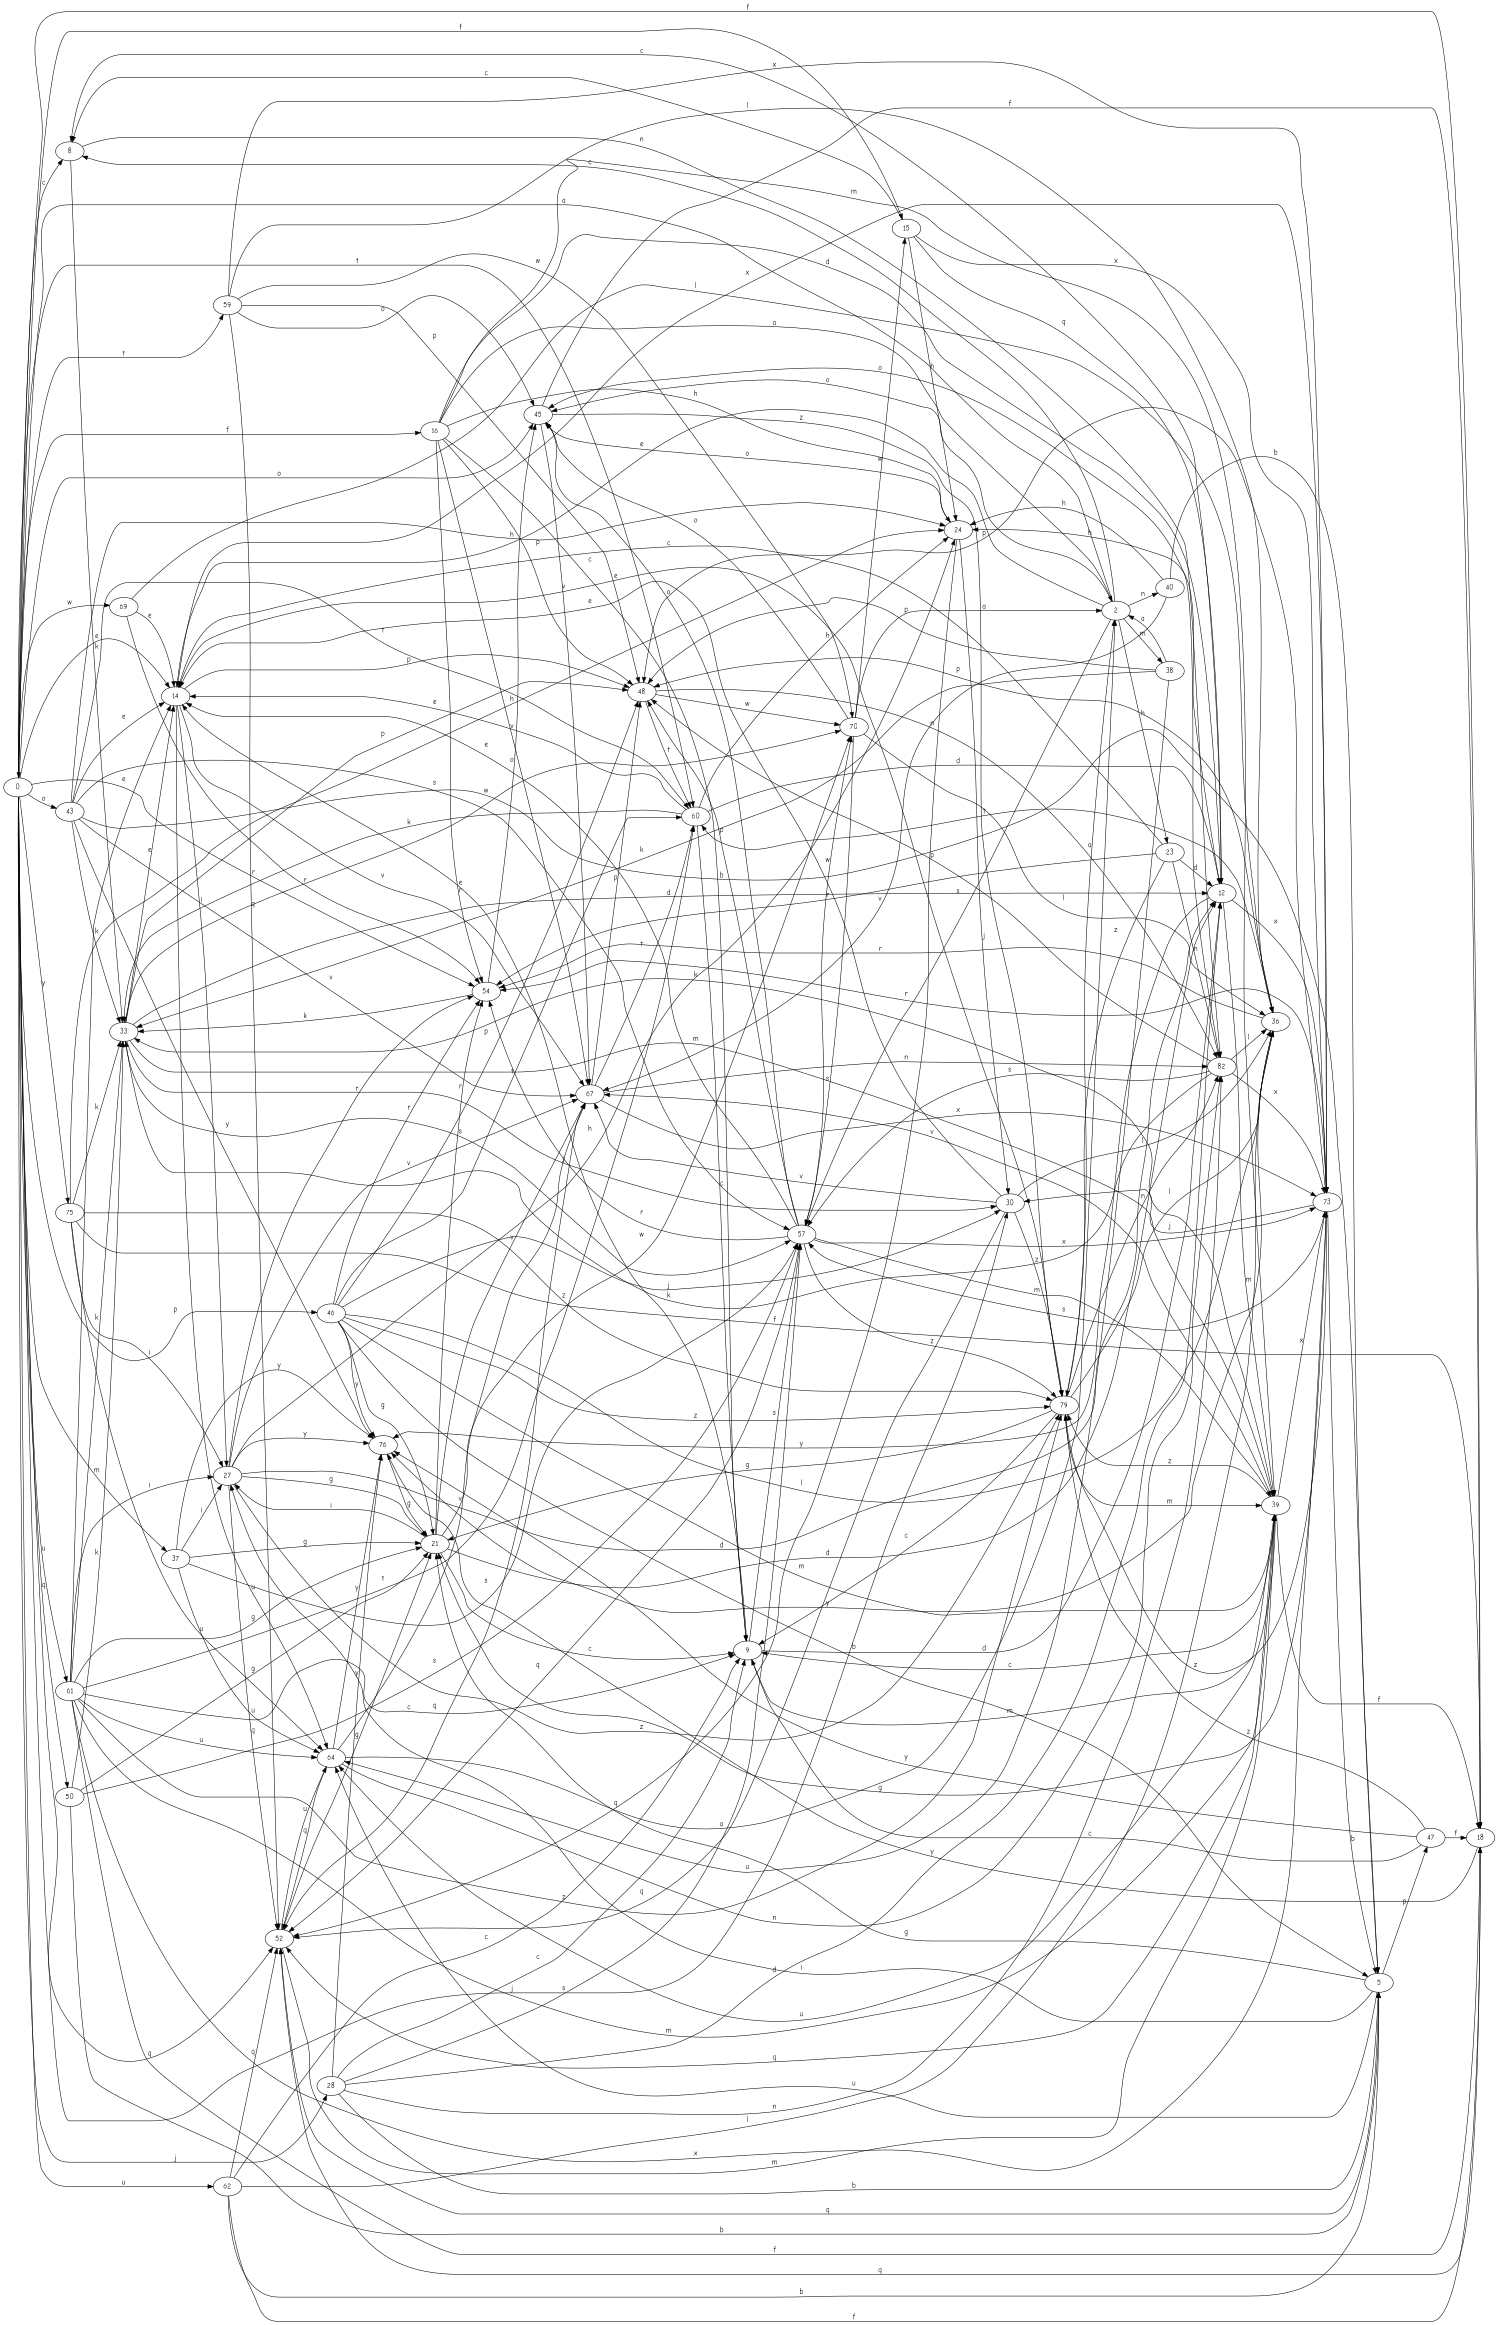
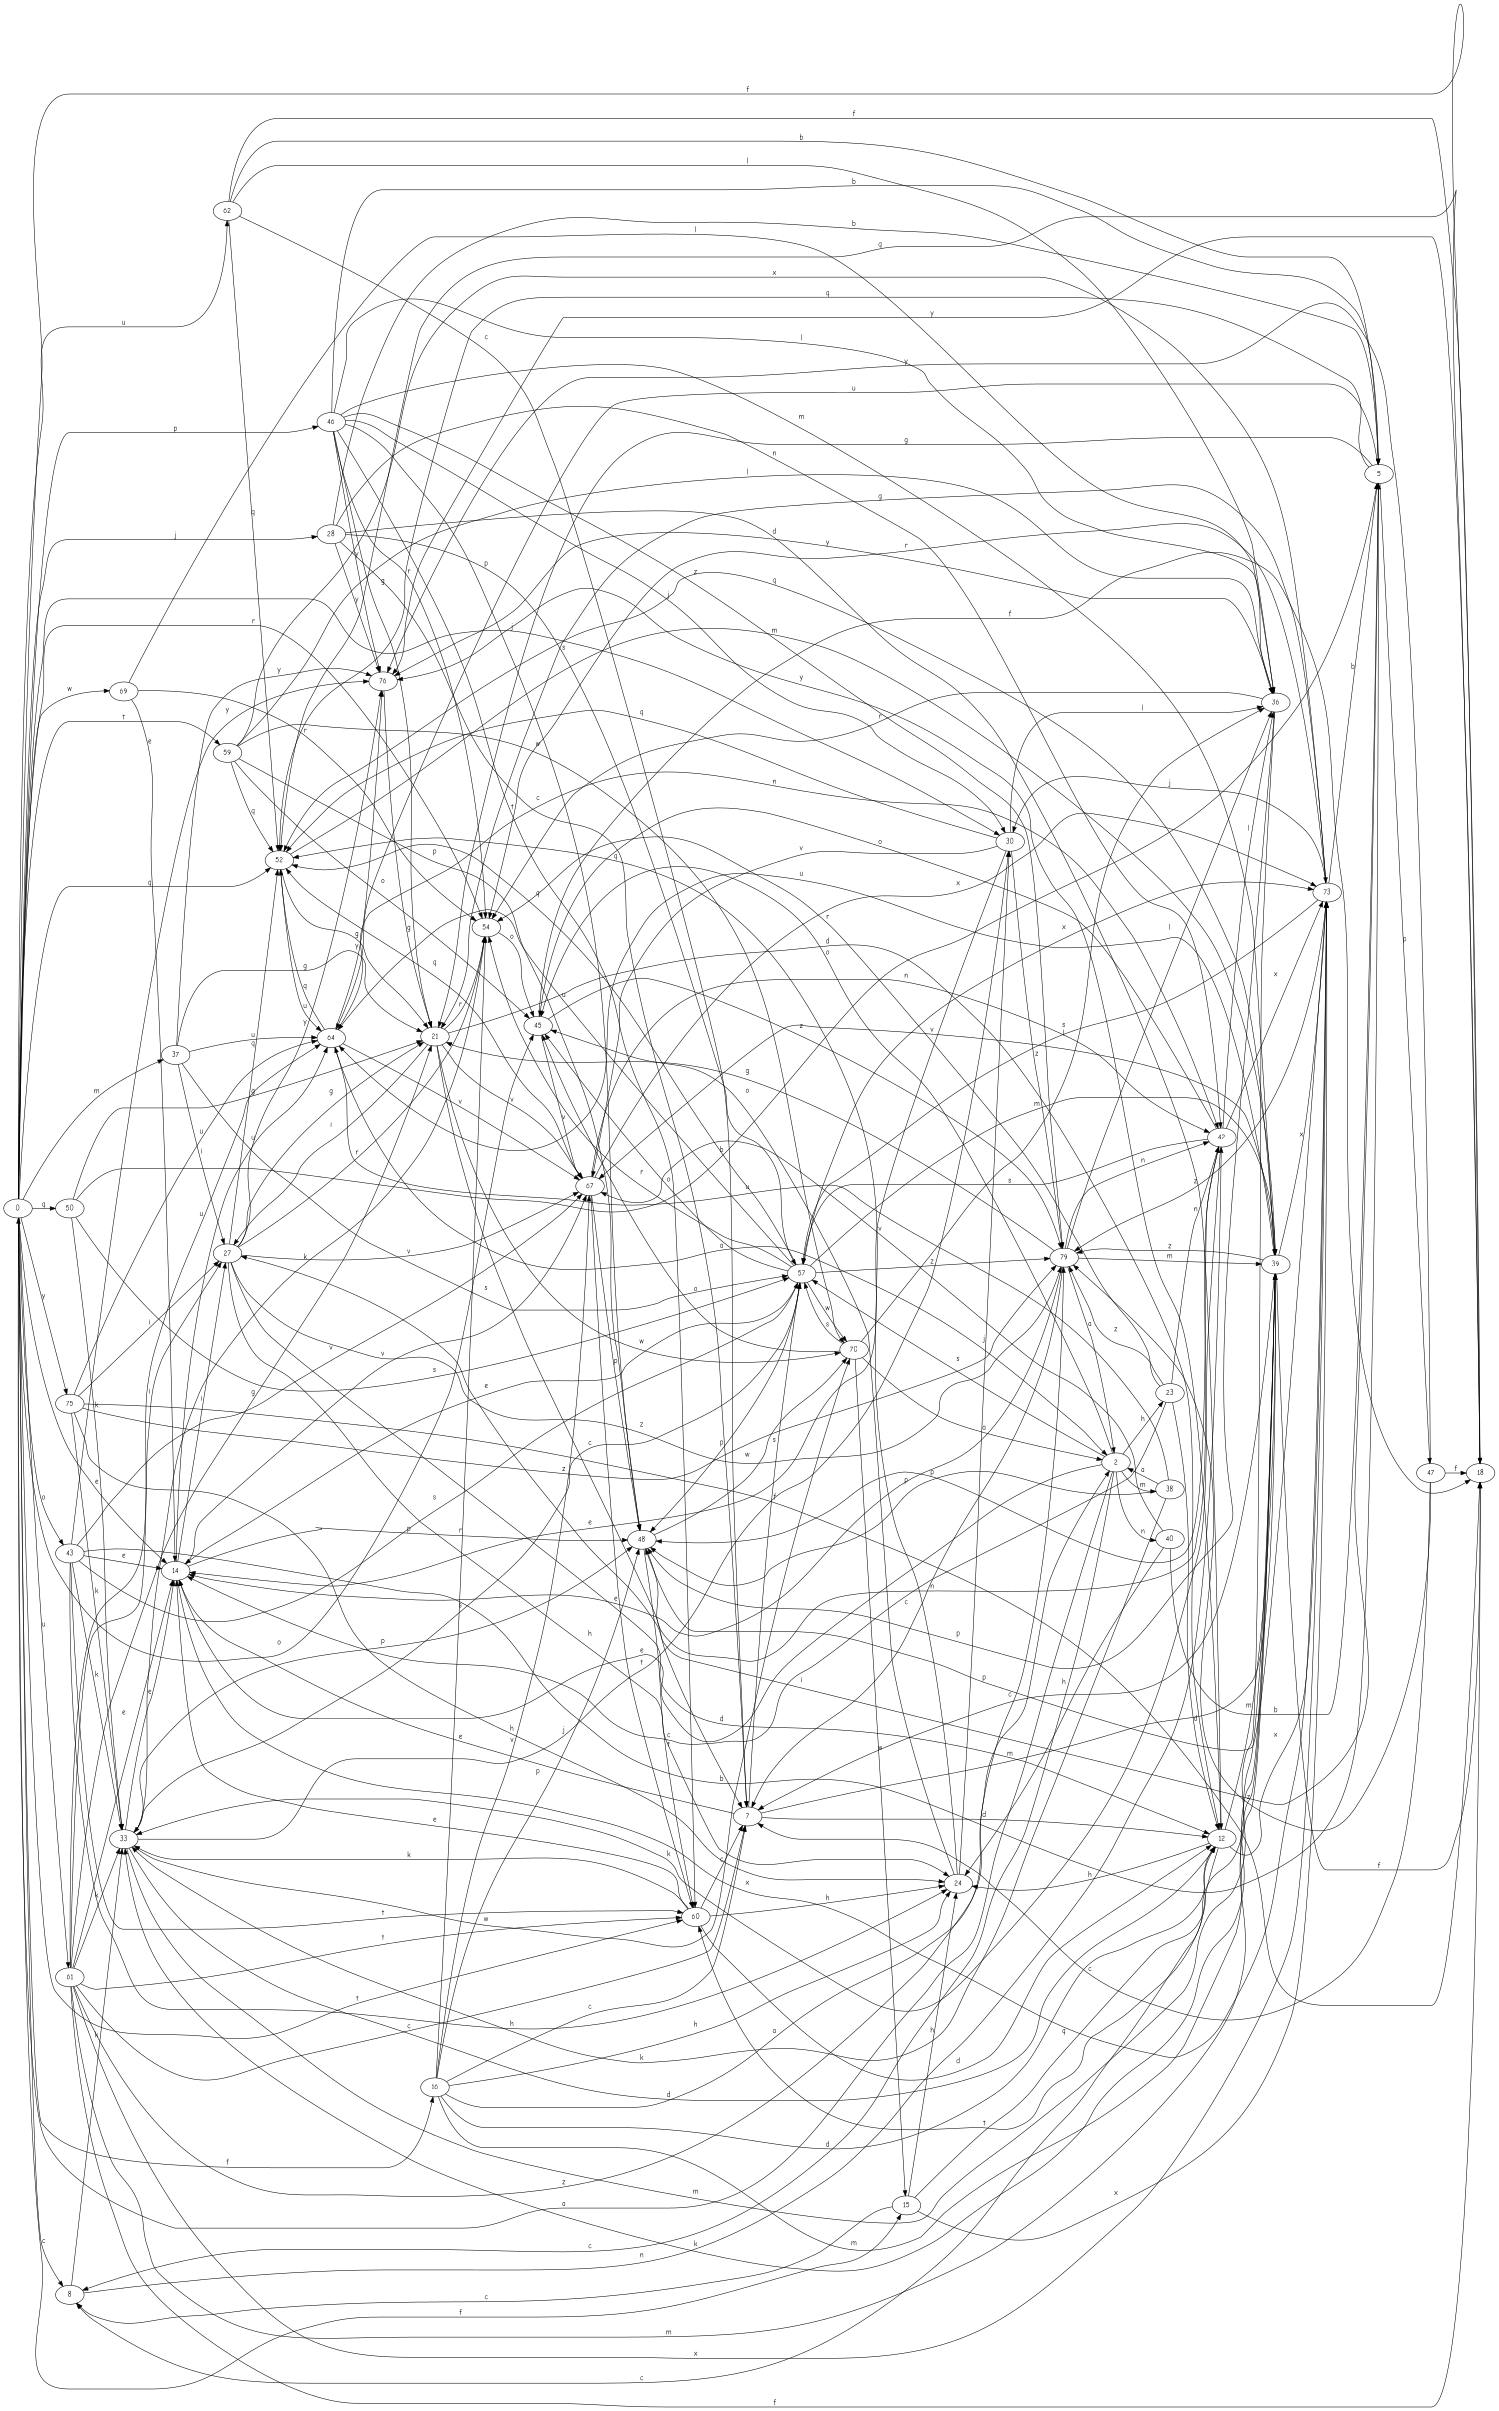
edge "57" -> "64": added, label "u"
node "82": label "82" -> "42"
node "9": label "9" -> "7"
